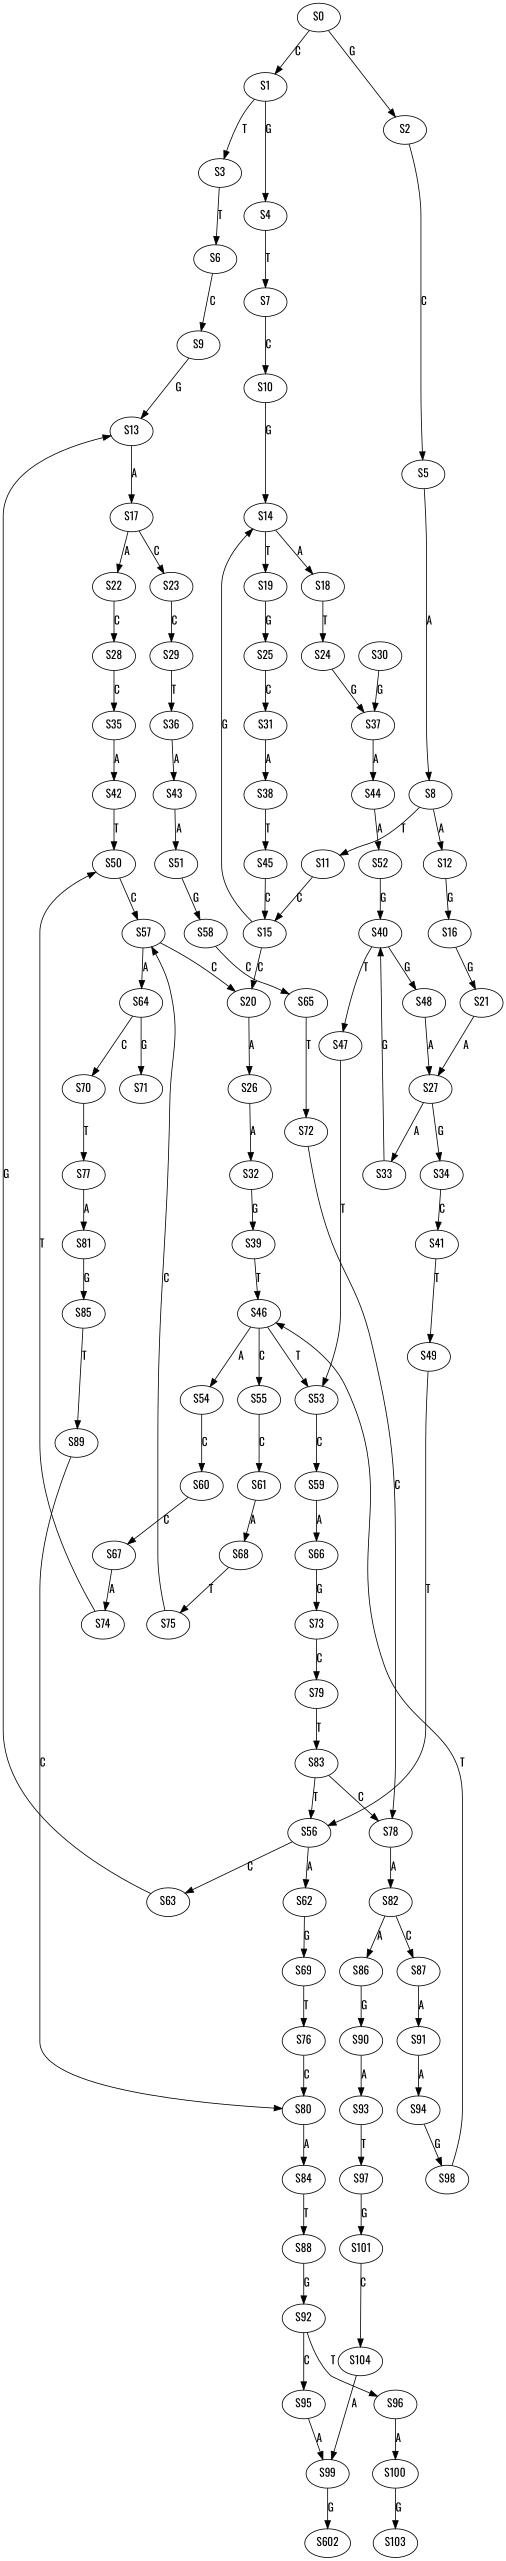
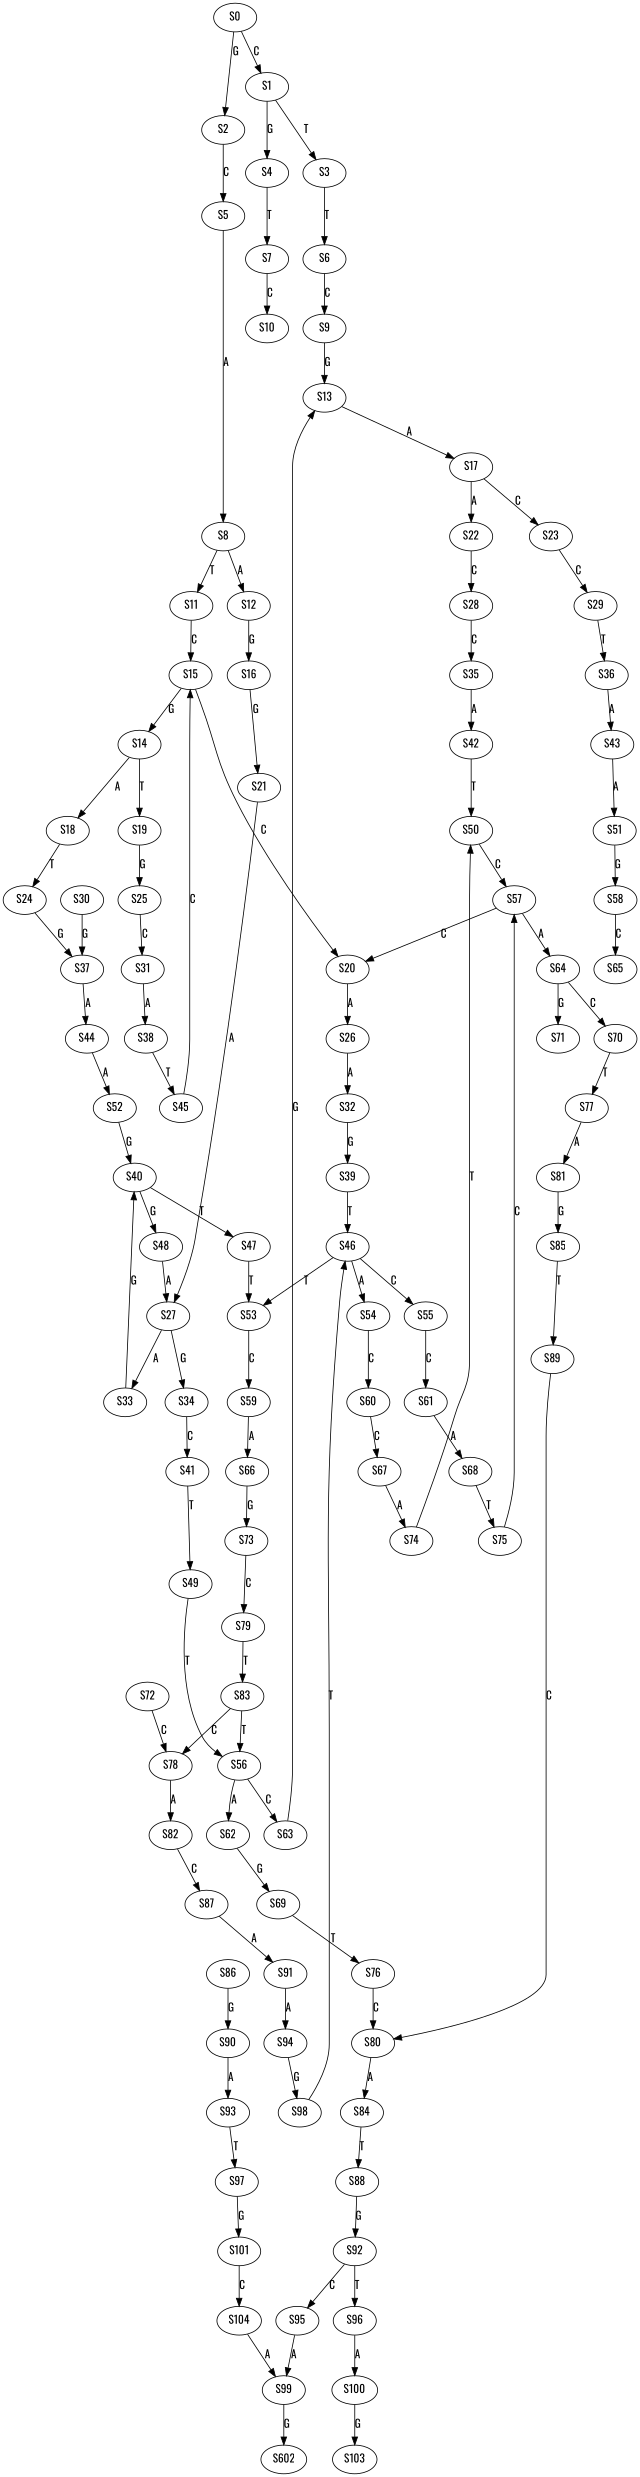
edge "S10" -> "S14": removed, label "G"
edge "S65" -> "S72": removed, label "T"
edge "S82" -> "S86": removed, label "A"
